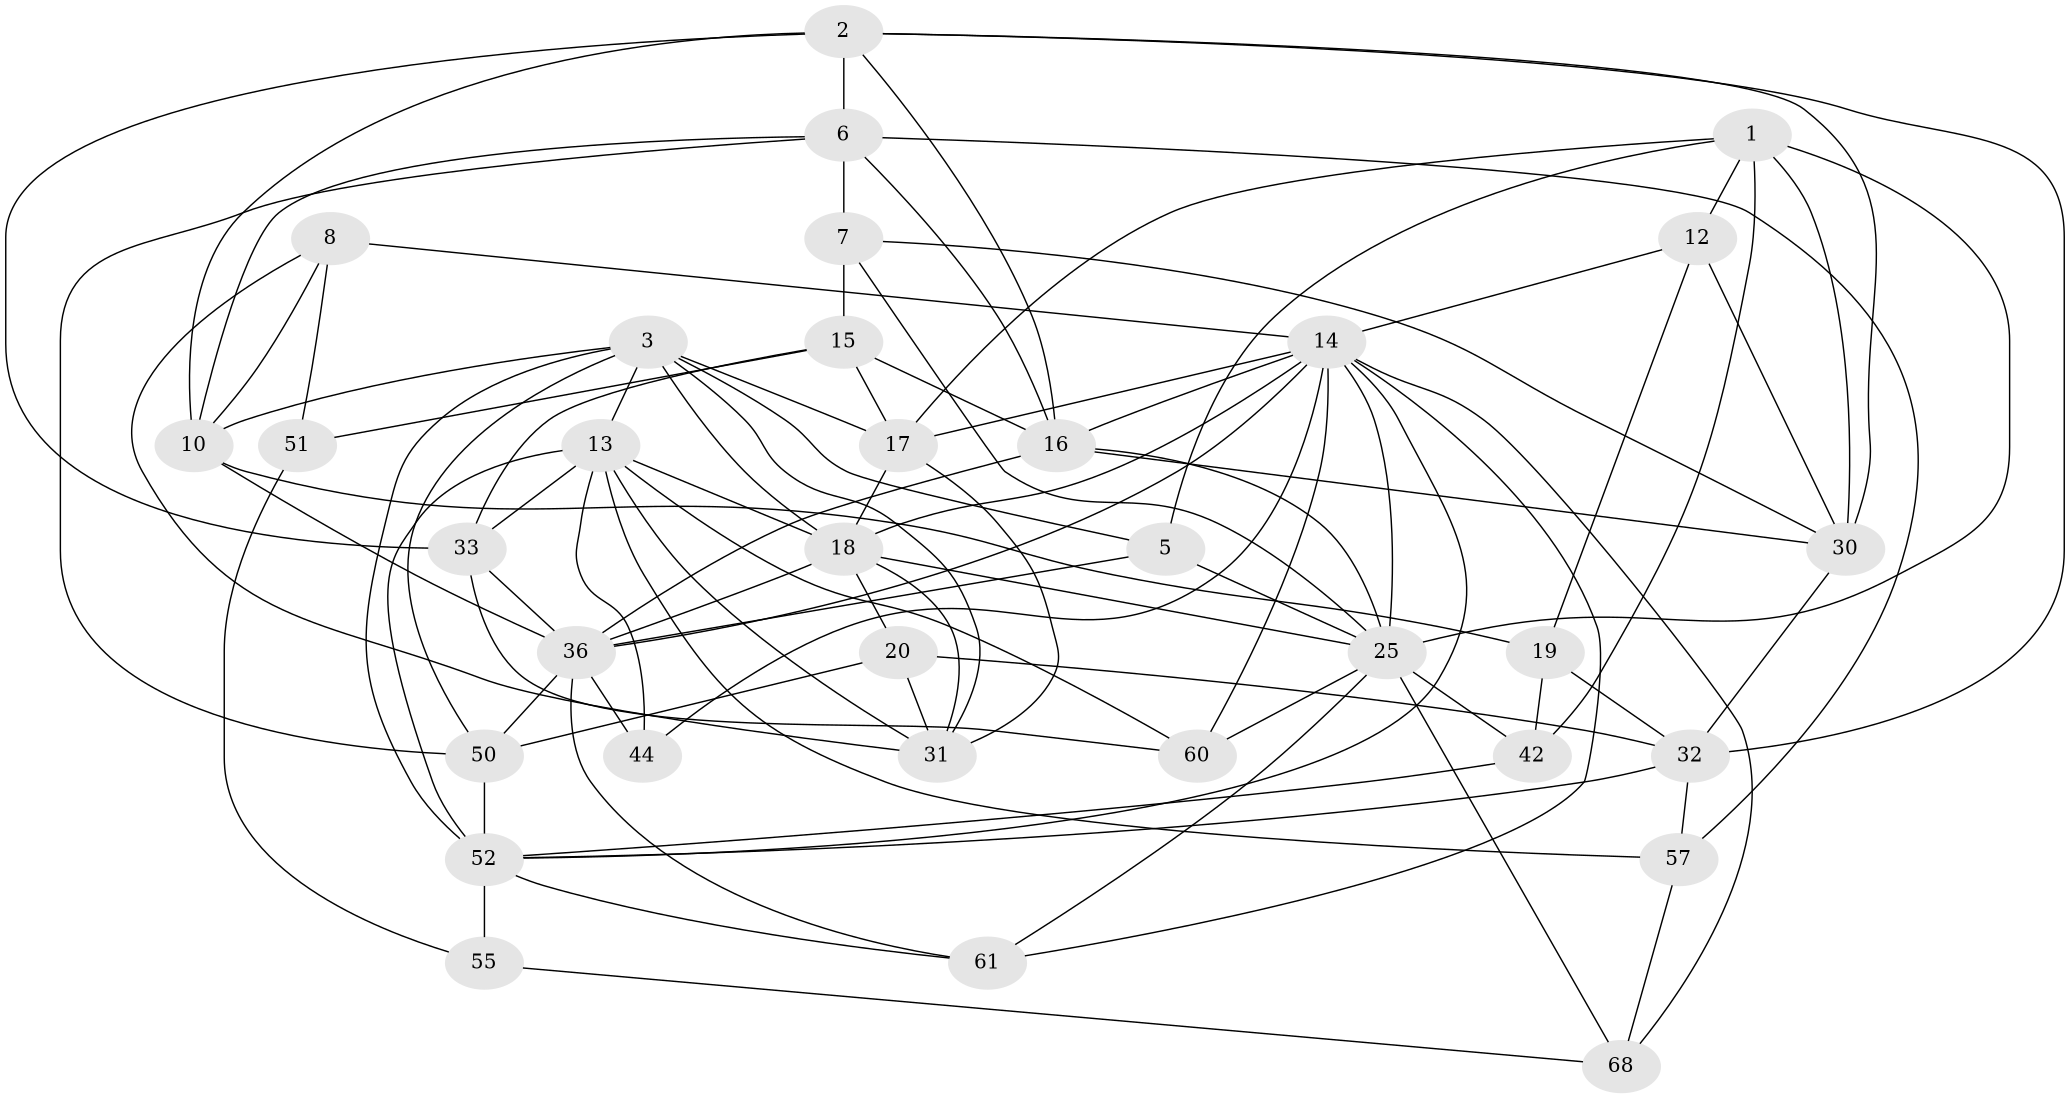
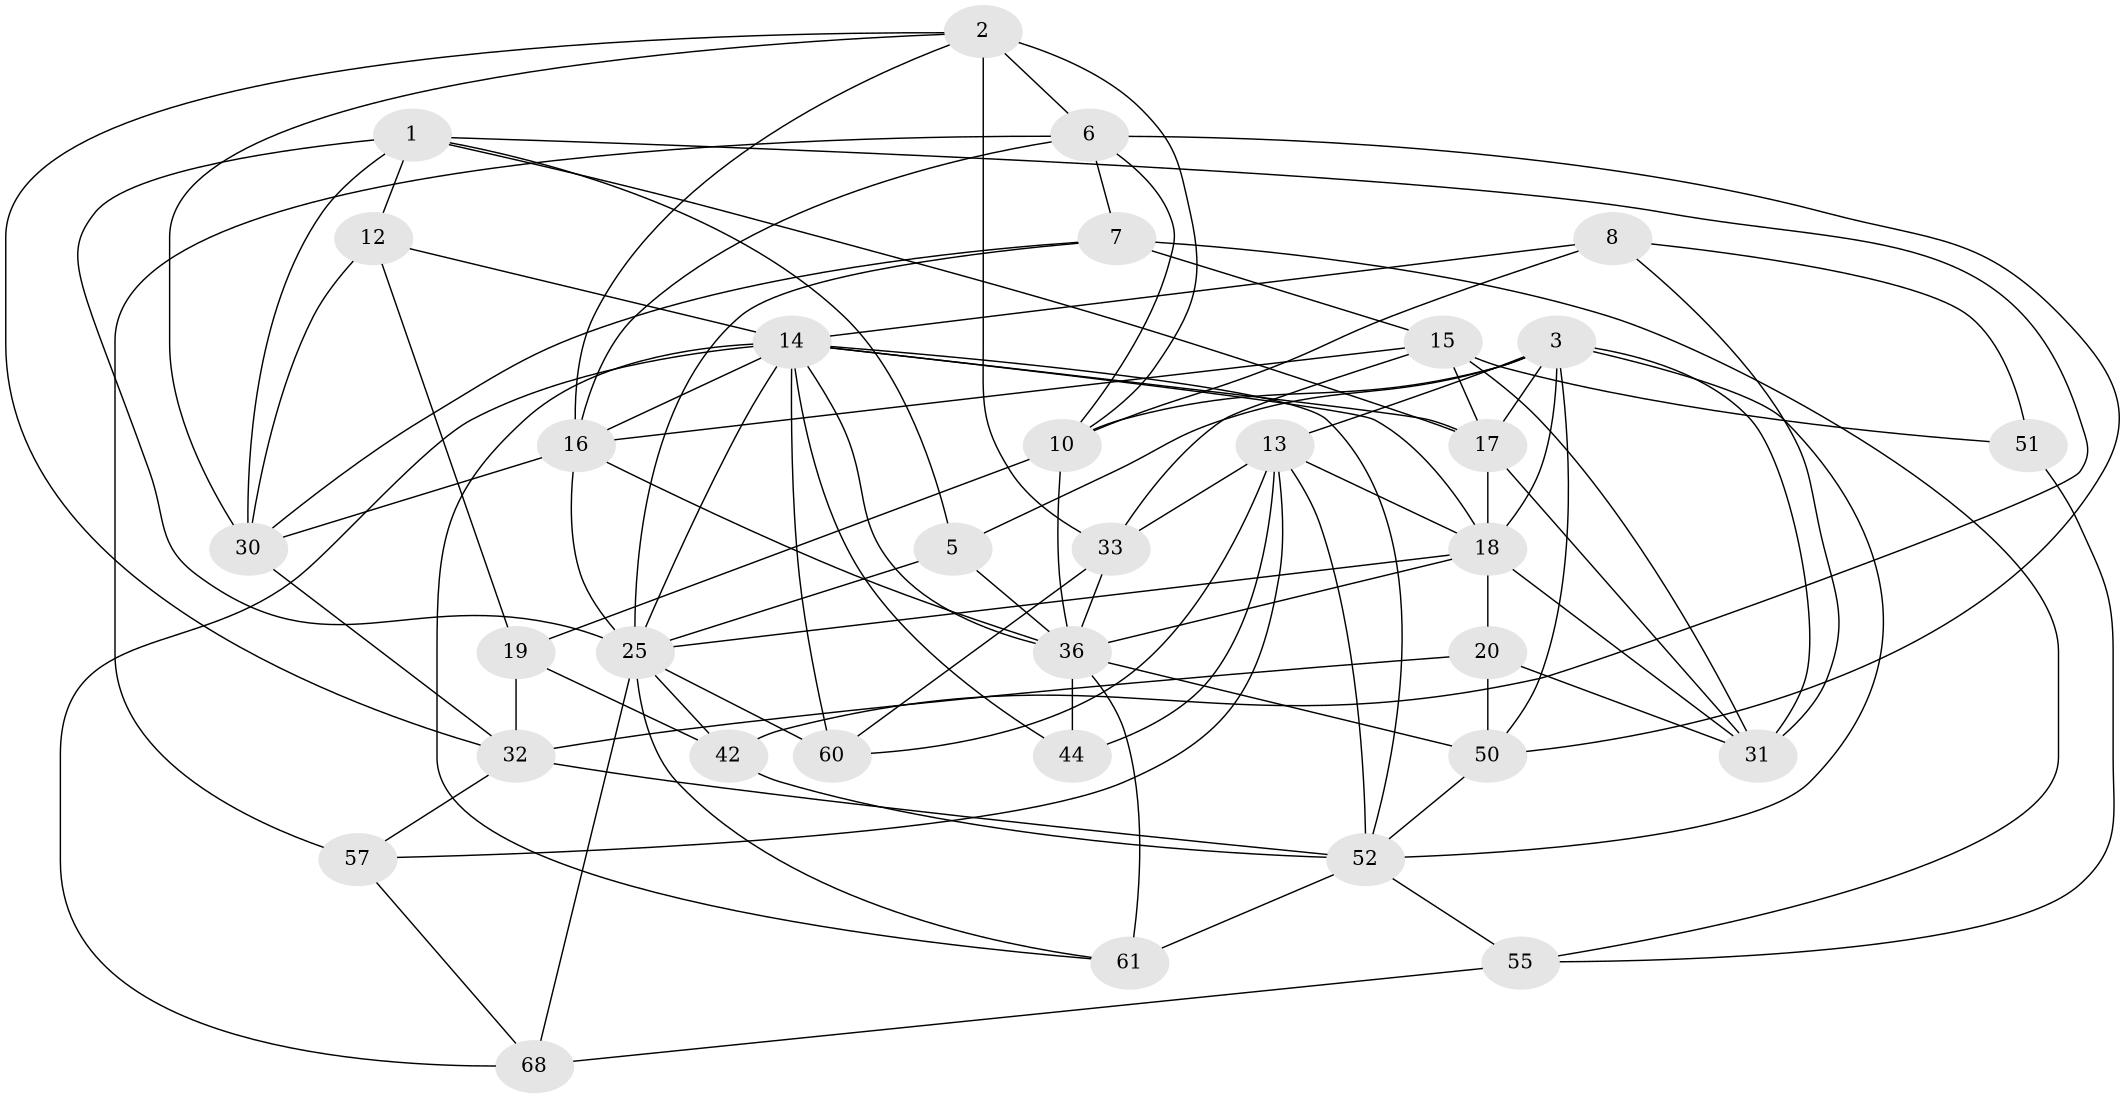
edge "7" -- "55": added
edge "13" -- "31": now "15" -- "31"
